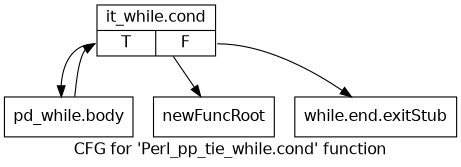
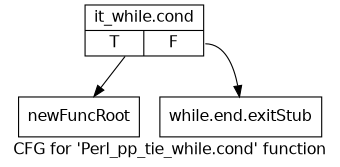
node "pd_while.body": removed
